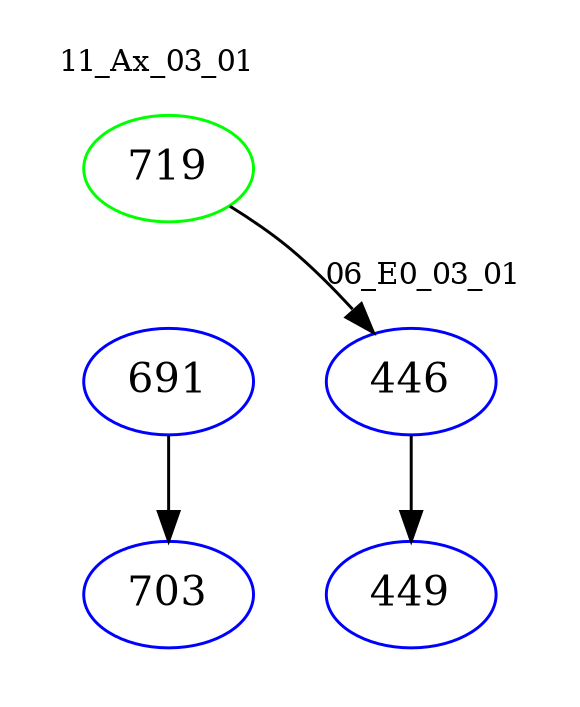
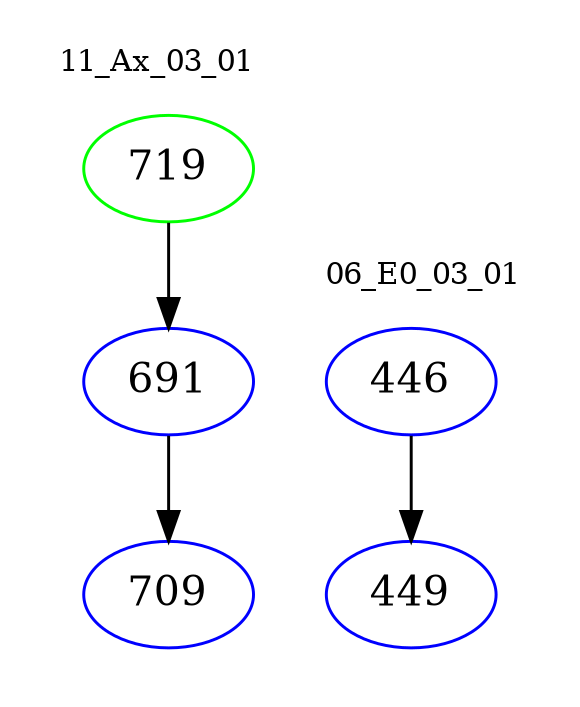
edge "719" -> "446": now "719" -> "691"
node "703": label "703" -> "709"
